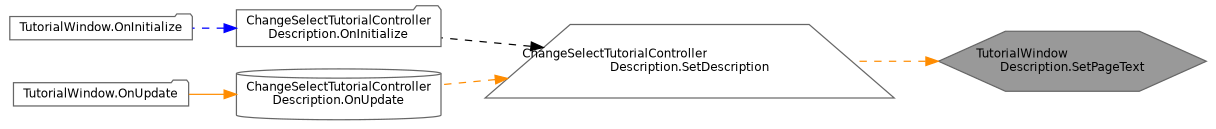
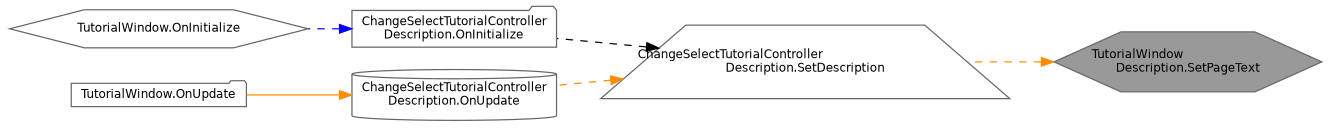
node "TutorialWindow.OnInitialize": shape folder -> hexagon
